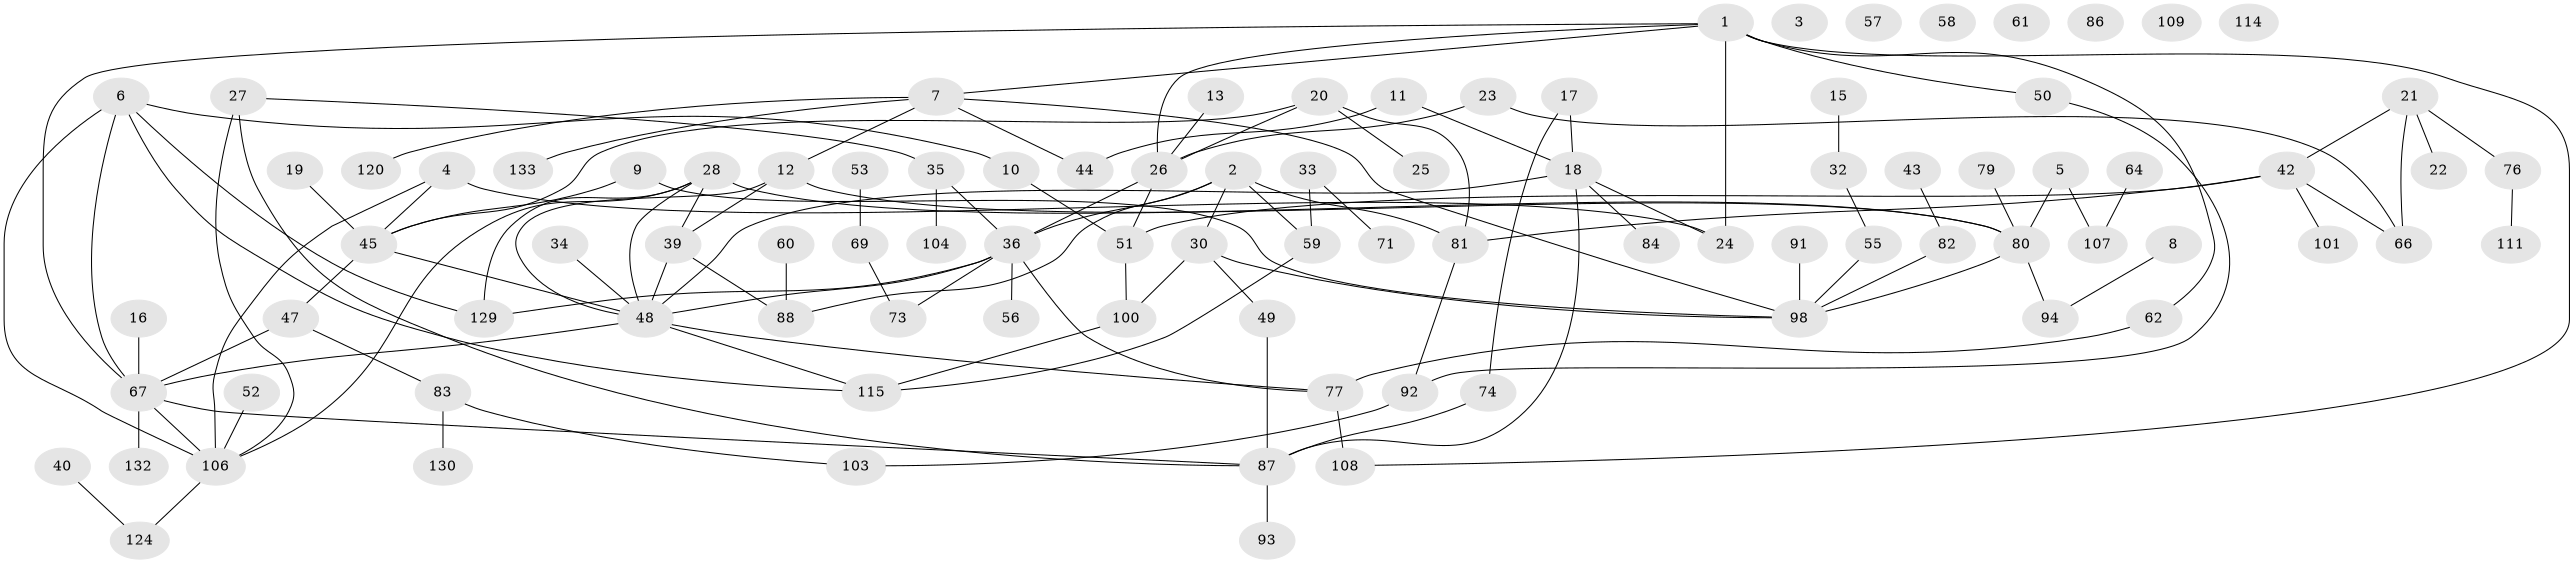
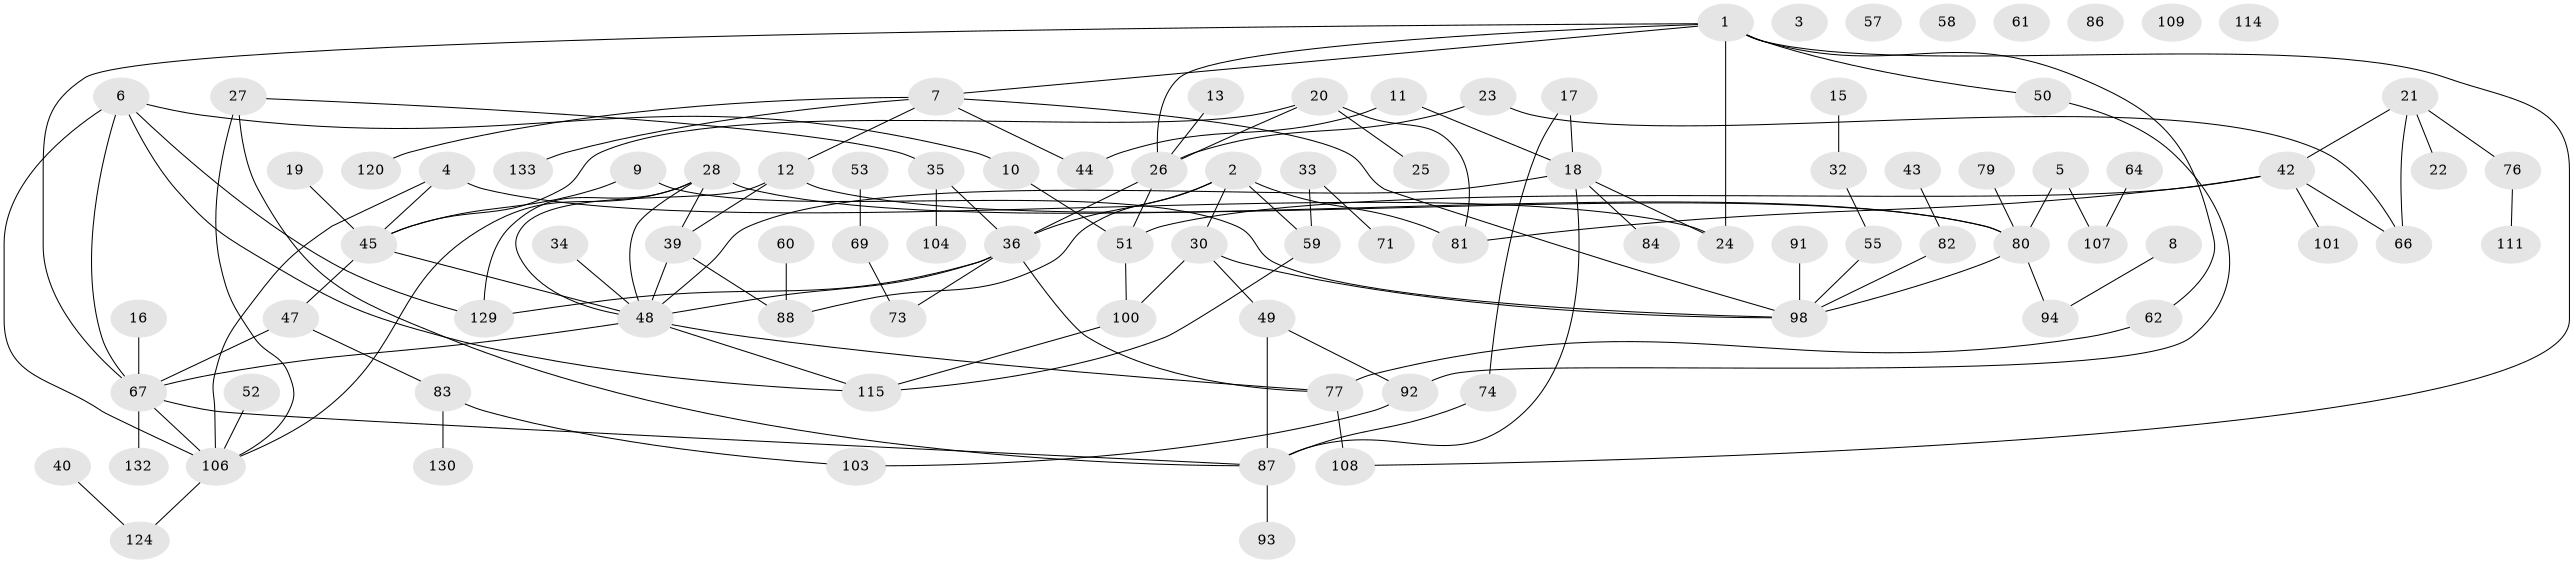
node "56": removed
edge "81" -- "92": now "49" -- "92"
